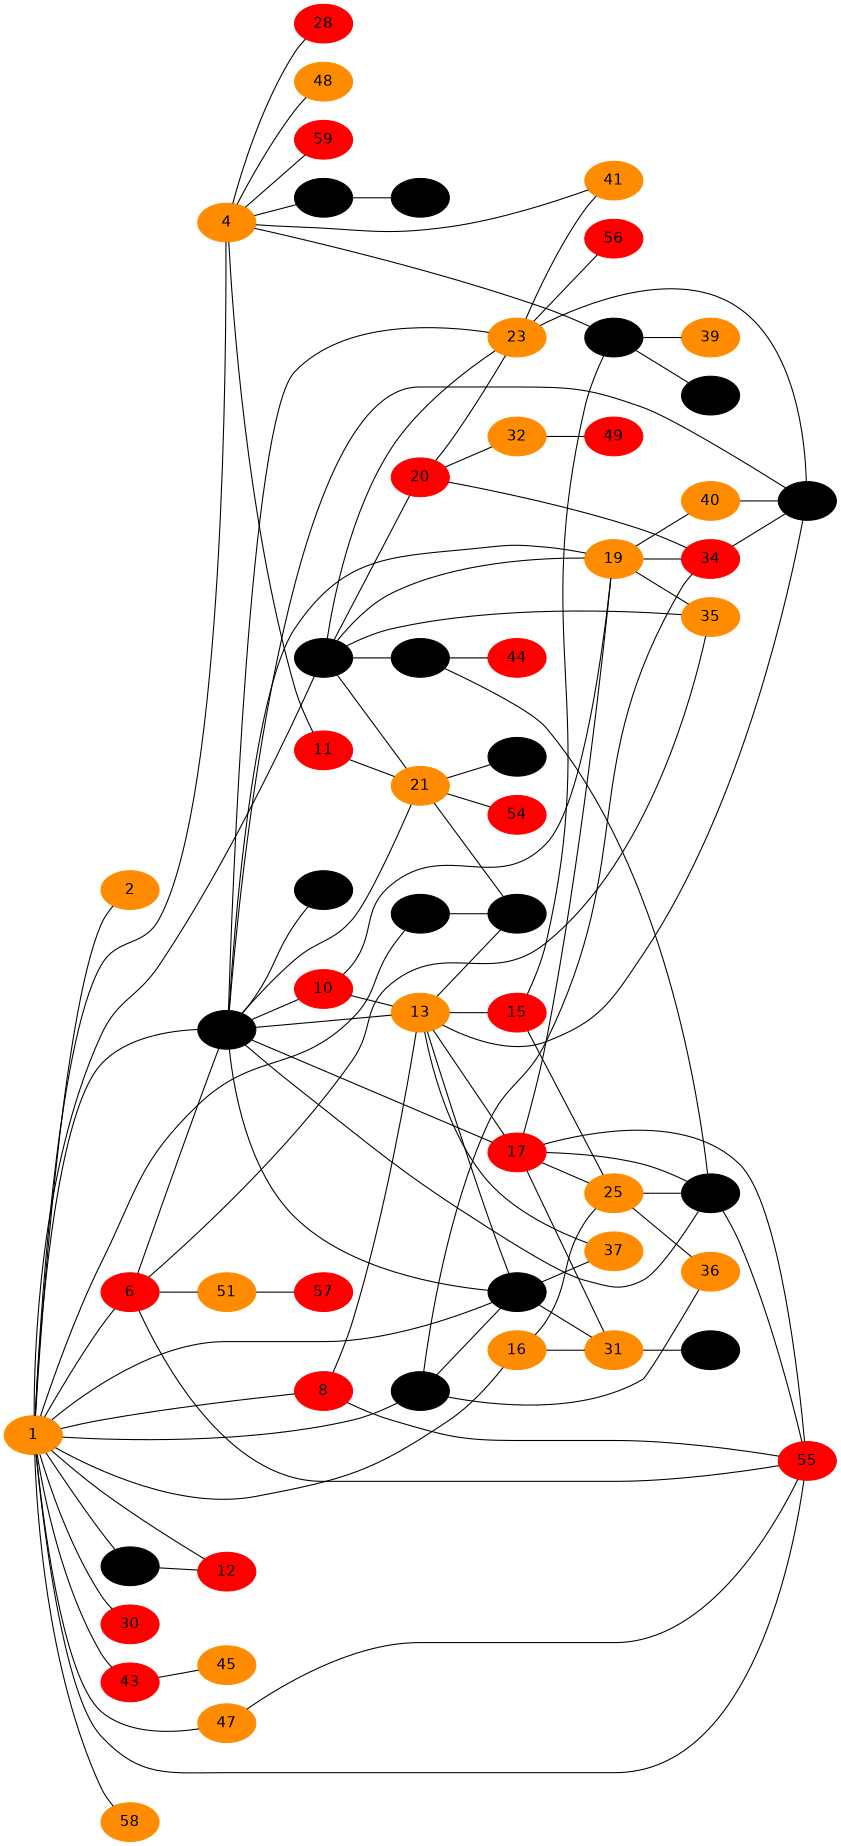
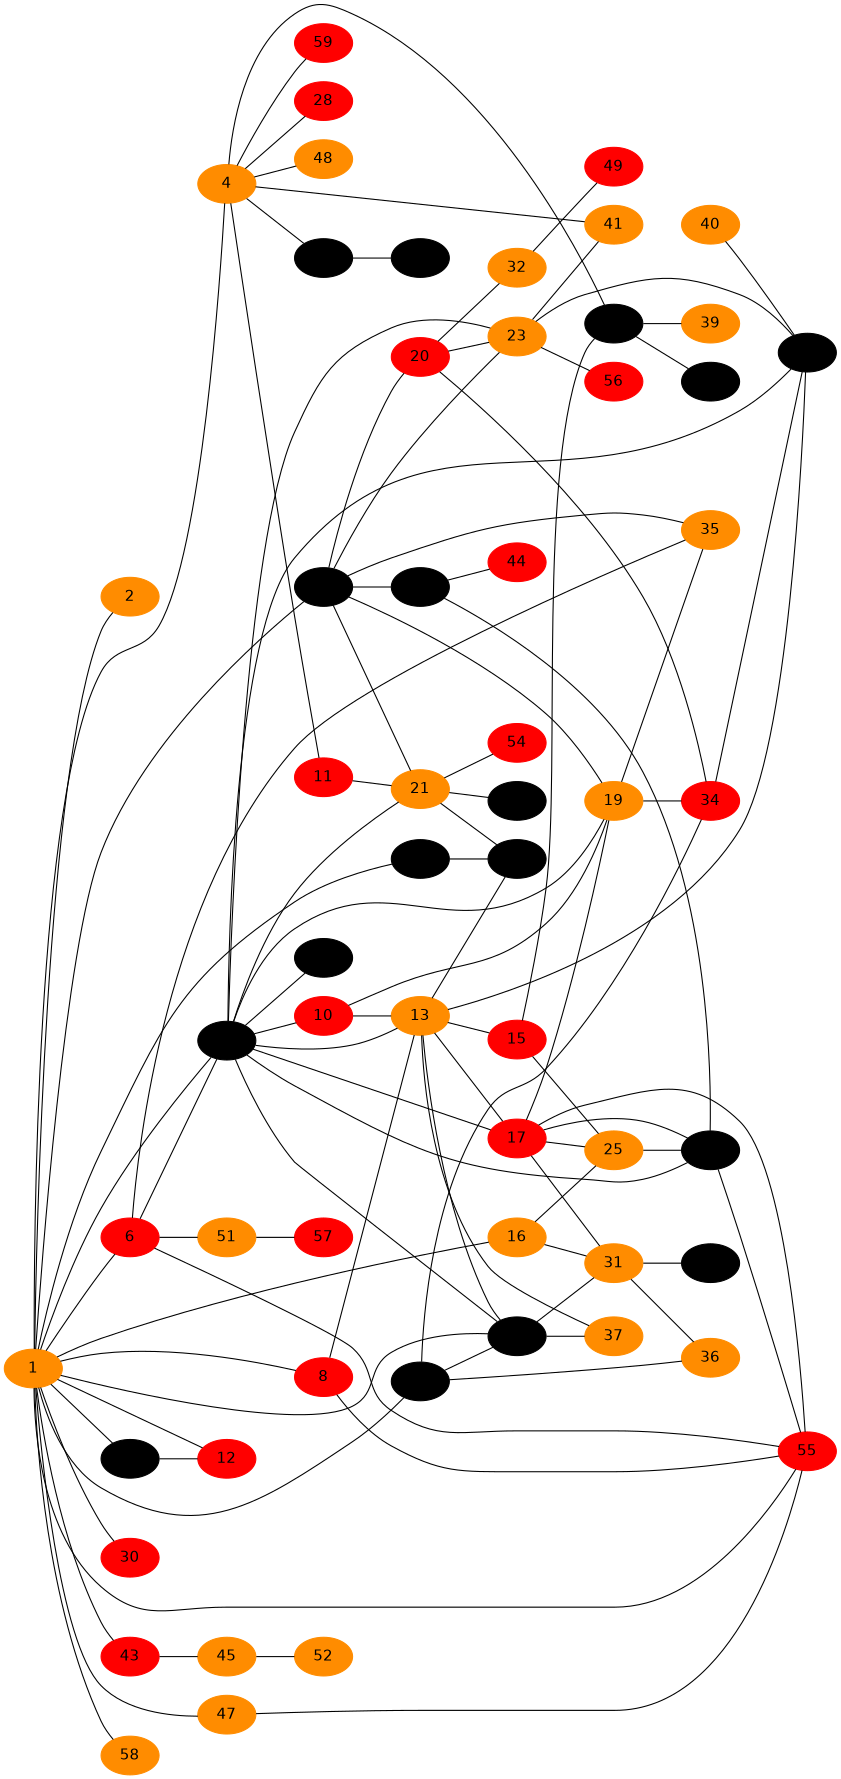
edge "40" -- "19": removed
edge "25" -- "36": now "31" -- "36"
node "52": added
